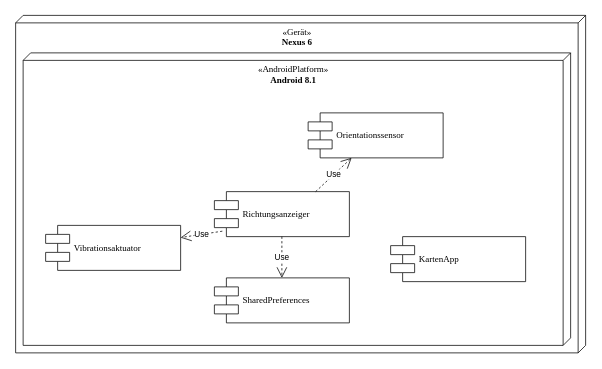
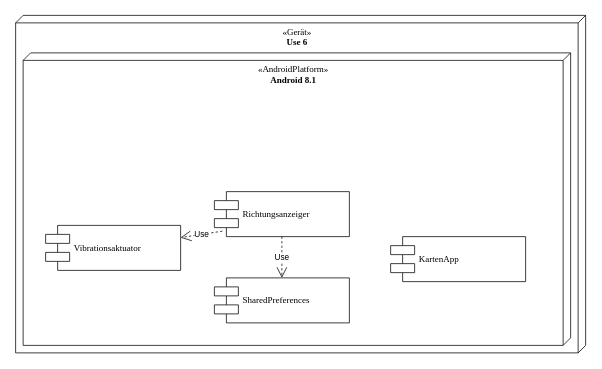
node "«Gerät» Nexus 6": label "«Gerät» Nexus 6" -> "«Gerät» Use 6"
node "Orientationssensor": removed
edge "Richtungsanzeiger" -> "Orientationssensor": removed, label "Use"
